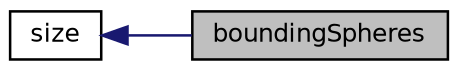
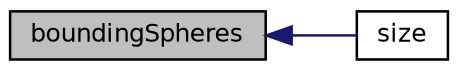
edge "boundingSpheres" -> "size": reversed
